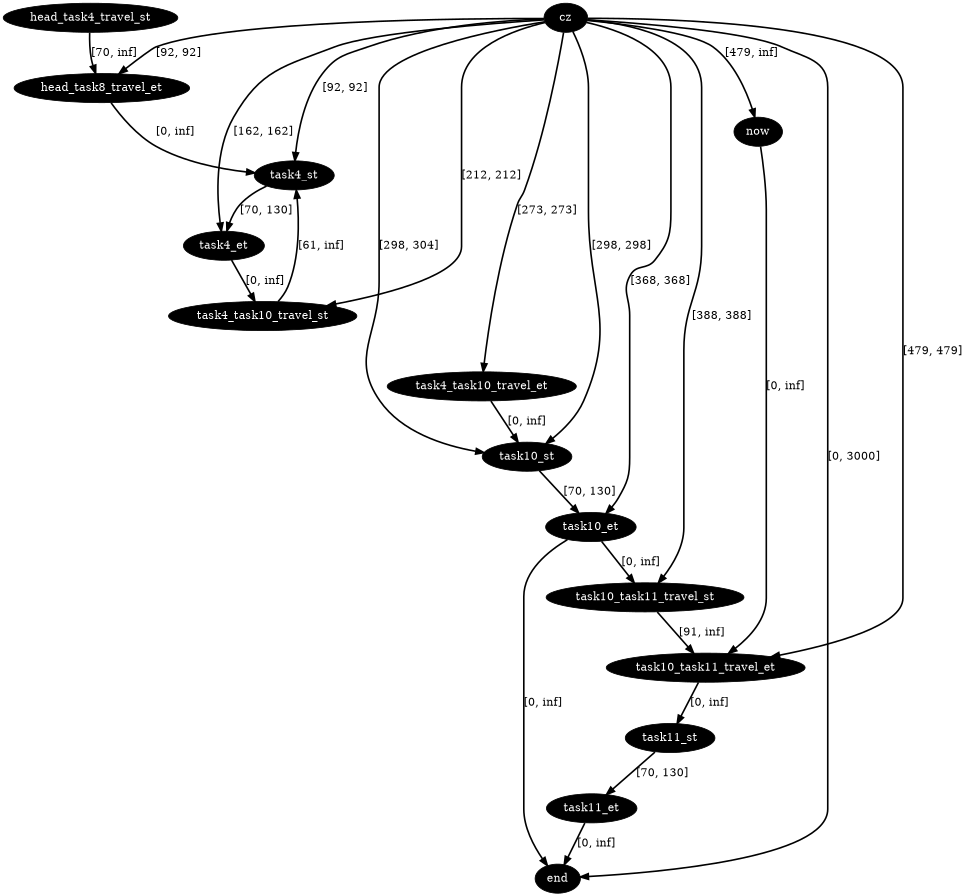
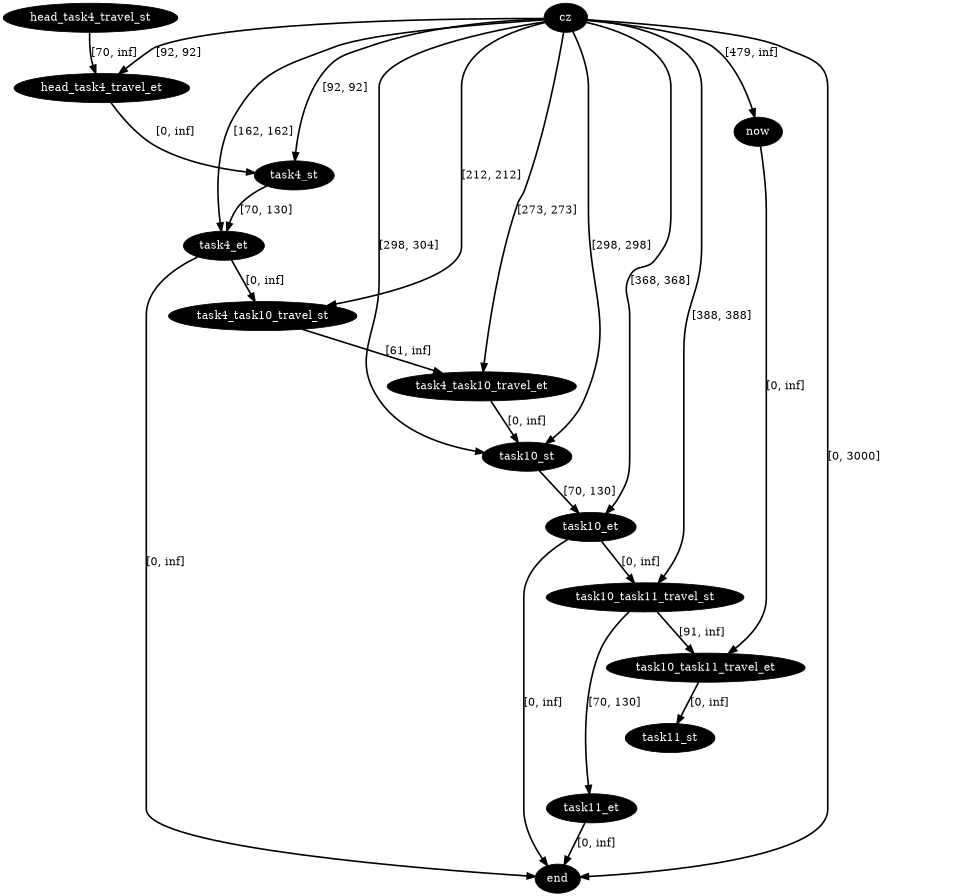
node "head_task8_travel_et": label "head_task8_travel_et" -> "head_task4_travel_et"
edge "cz" -> "task10_task11_travel_et": removed, label "[479, 479]"
edge "task4_task10_travel_st" -> "task4_st": now "task4_task10_travel_st" -> "task4_task10_travel_et"
edge "task4_et" -> "end": added, label "[0, inf]"
edge "task11_st" -> "task11_et": now "task10_task11_travel_st" -> "task11_et"
